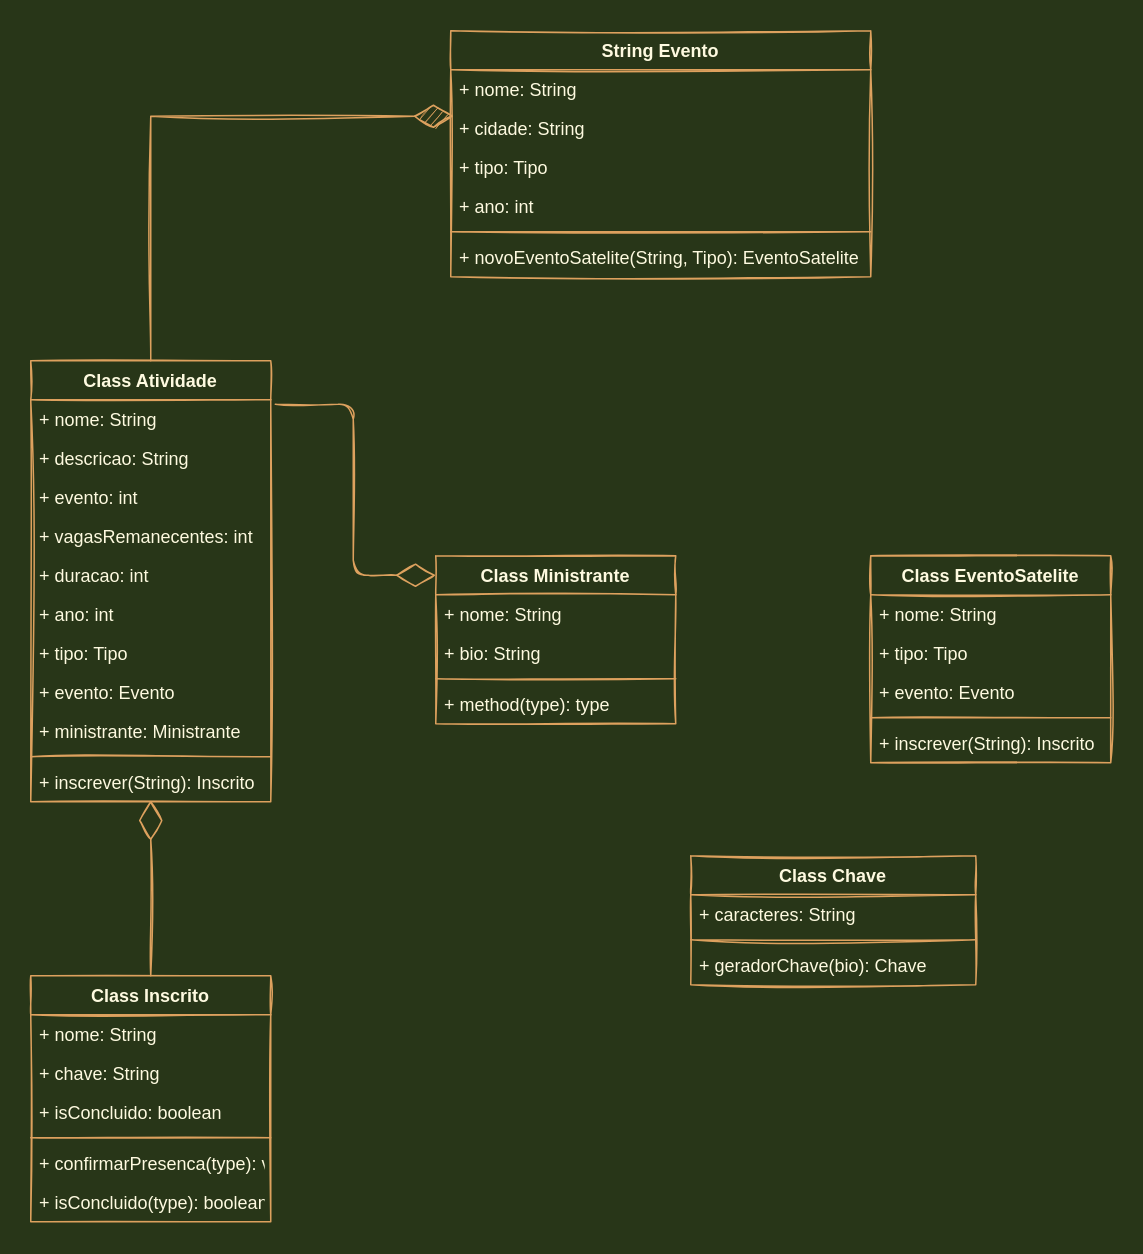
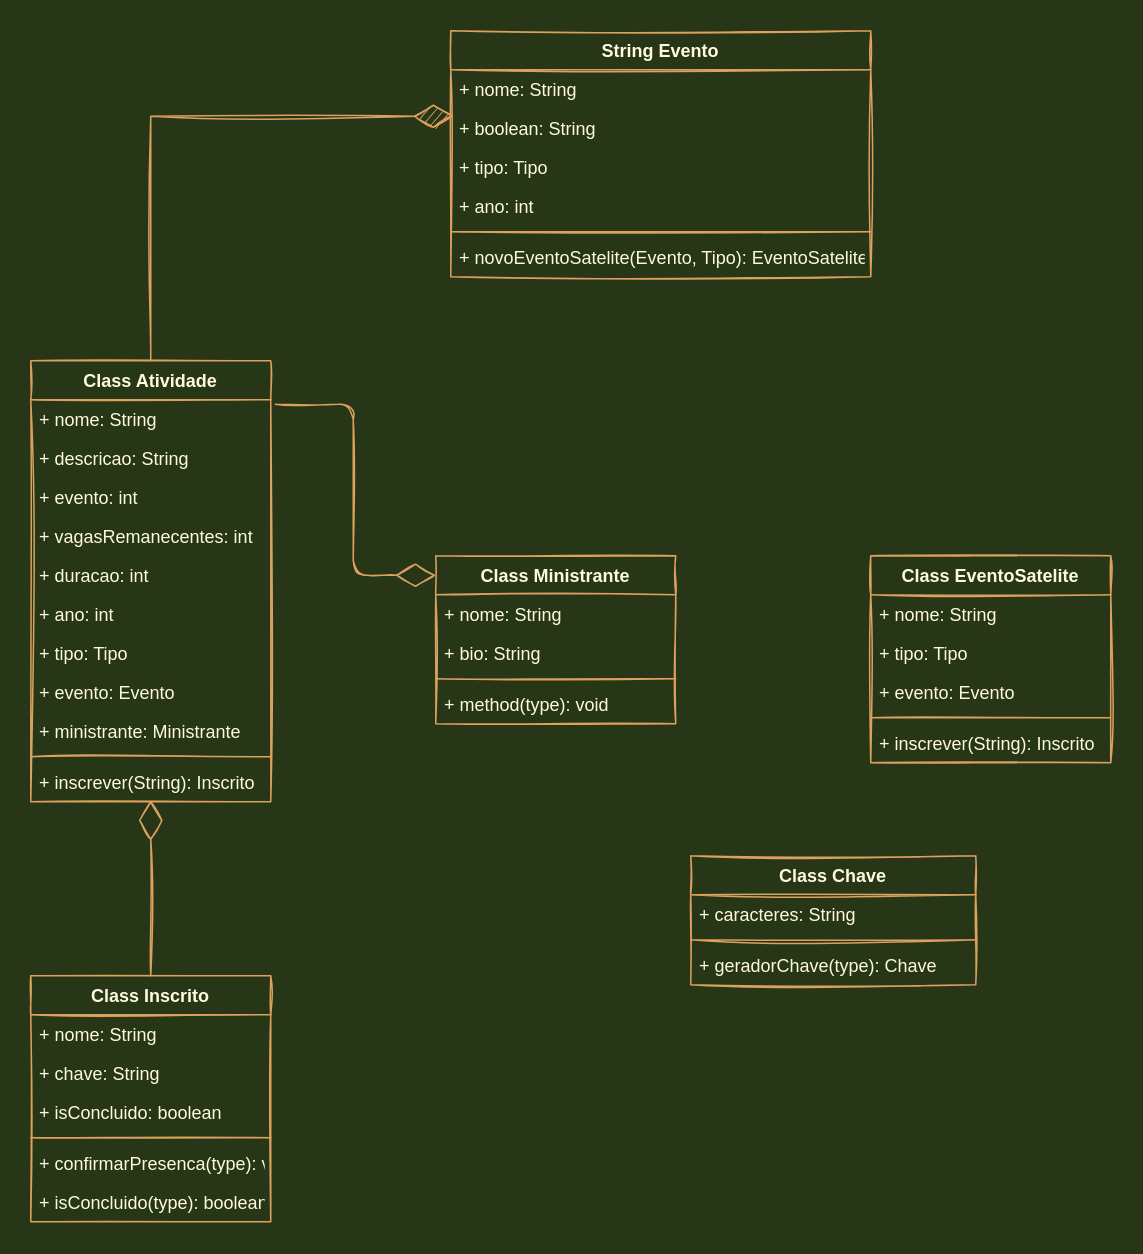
node "+ cidade: String": label "+ cidade: String" -> "+ boolean: String"
node "+ novoEventoSatelite(String, Tipo): EventoSatelite": label "+ novoEventoSatelite(String, Tipo): EventoSatelite" -> "+ novoEventoSatelite(Evento, Tipo): EventoSatelite"
node "+ method(type): type": label "+ method(type): type" -> "+ method(type): void"
node "+ geradorChave(bio): Chave": label "+ geradorChave(bio): Chave" -> "+ geradorChave(type): Chave"
